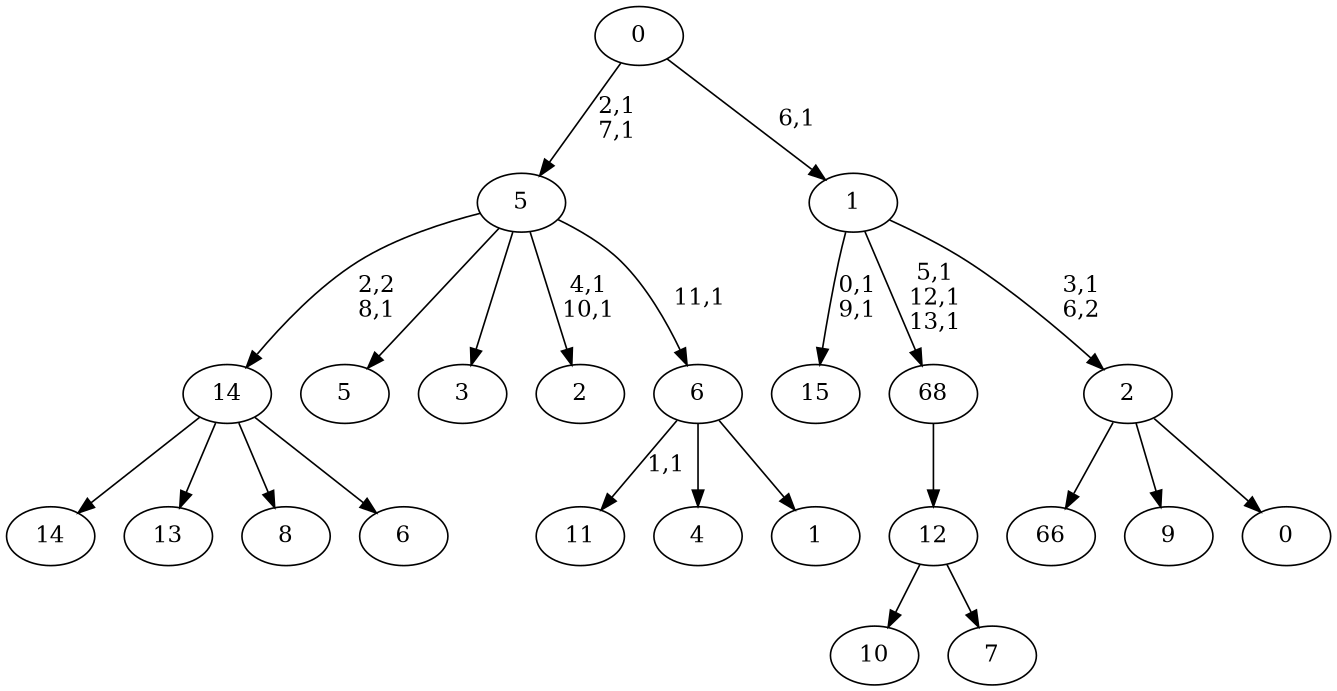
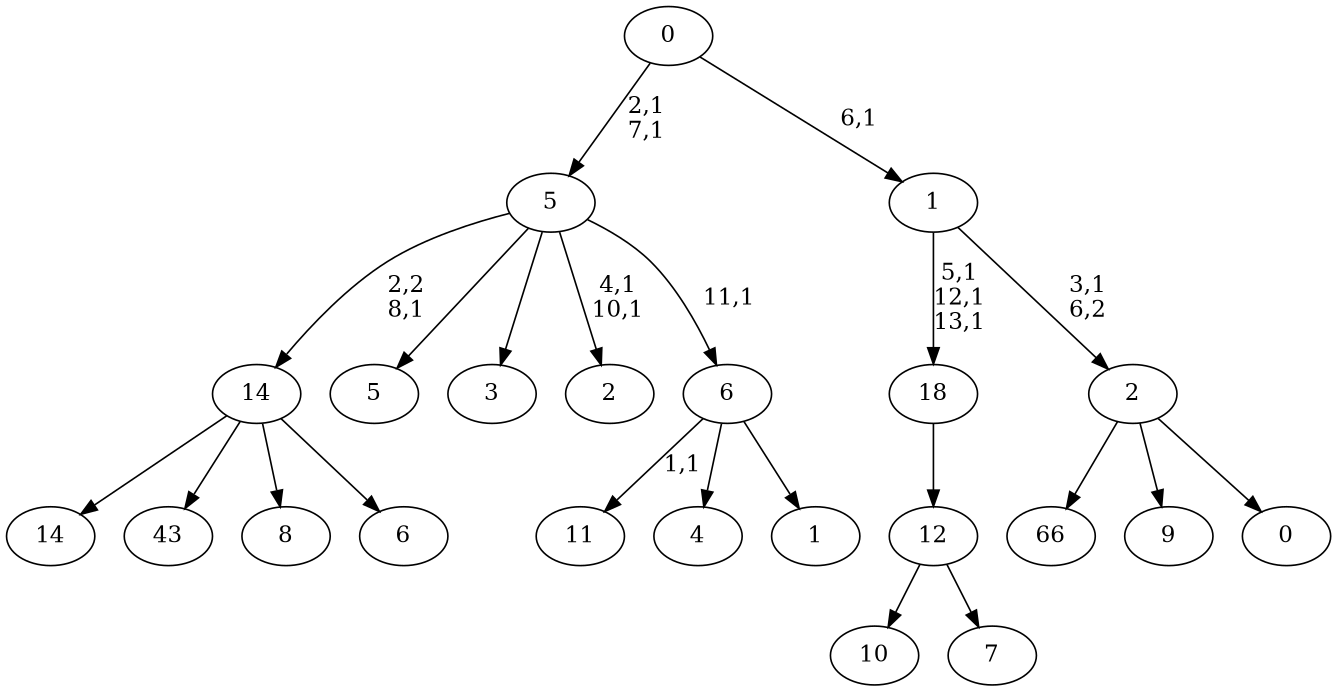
node "15": removed
node "68": label "68" -> "18"
node "13": label "13" -> "43"
